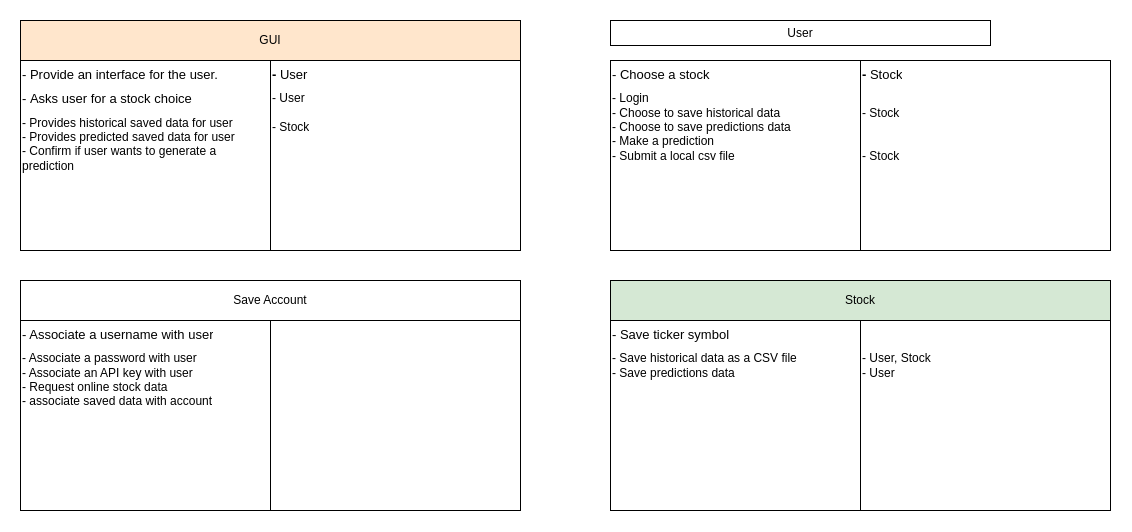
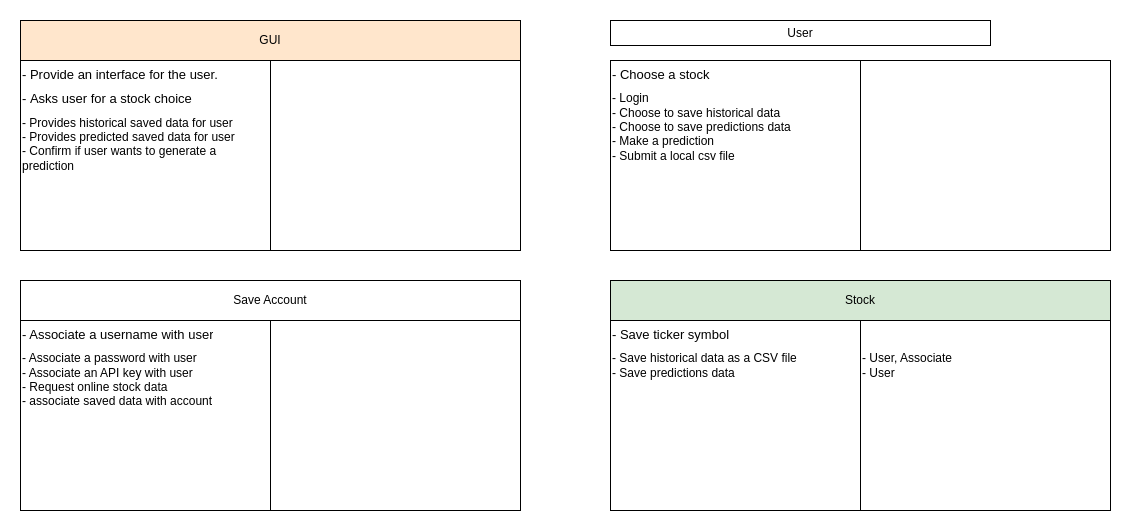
node "- User - User - Stock": removed
node "- Stock - Stock - Stock": removed
node "- User, Stock - User": label "- User, Stock - User" -> "- User, Associate - User"
